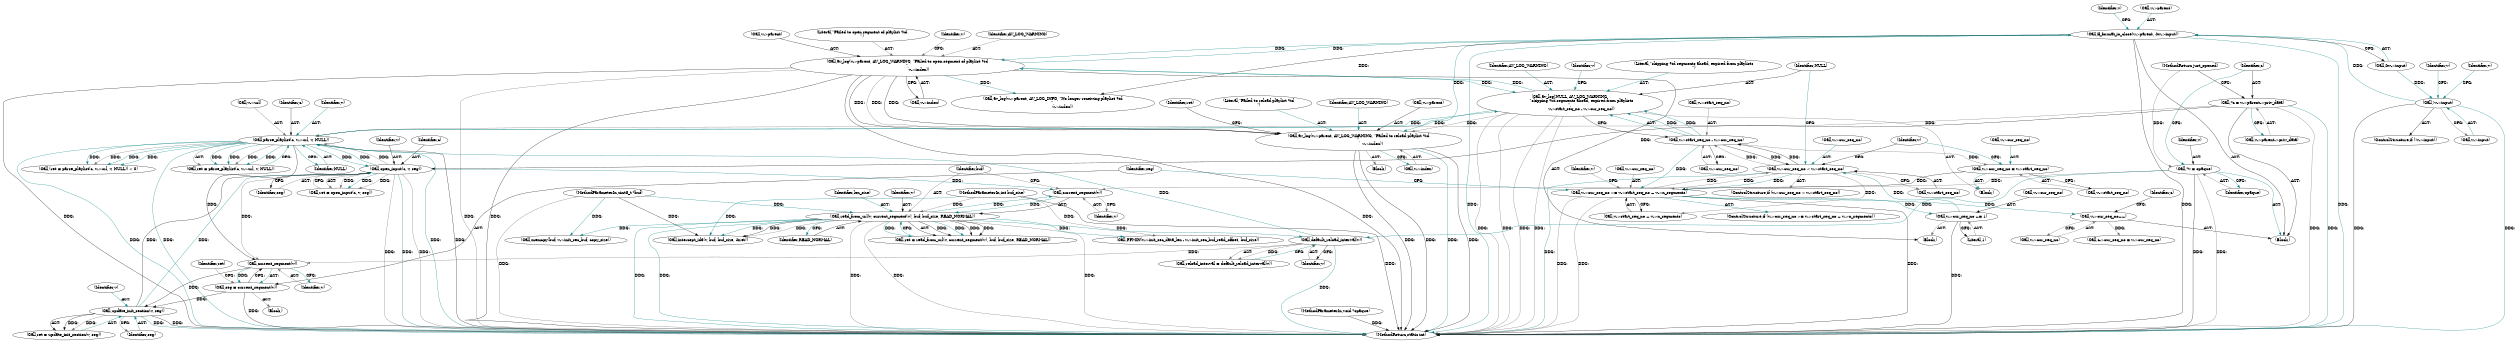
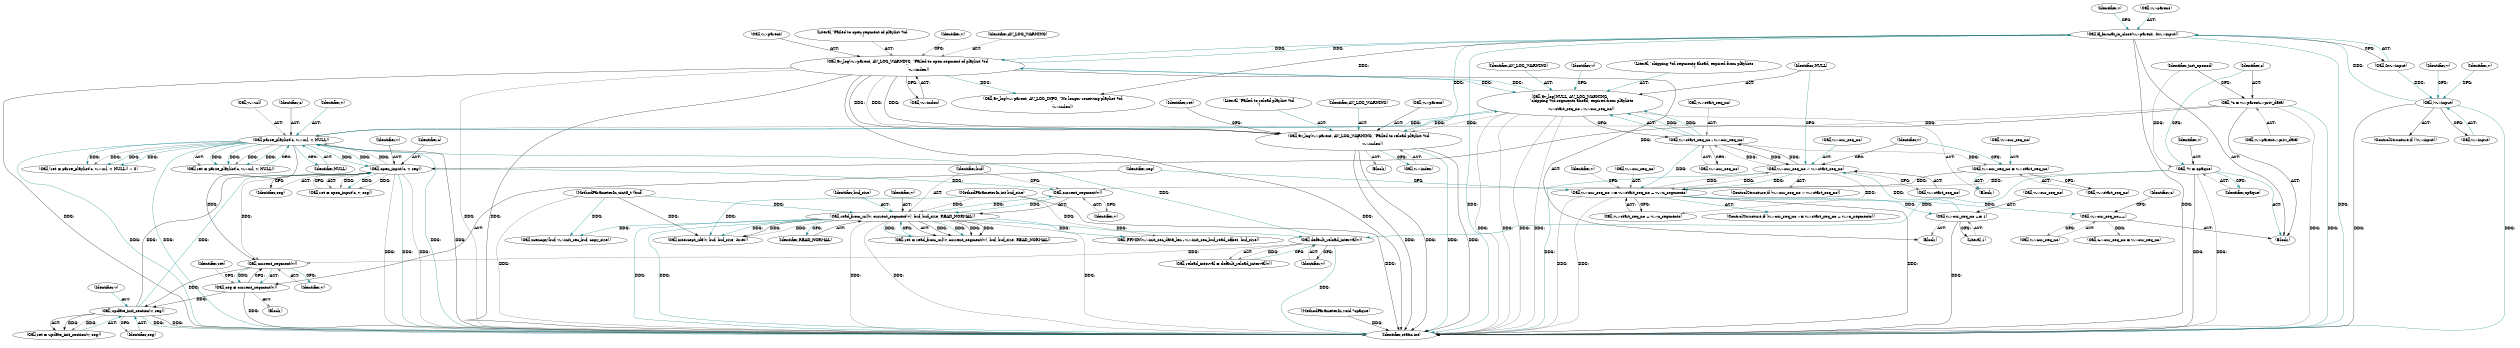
node "(MethodReturn,just_opened)": label "(MethodReturn,just_opened)" -> "(Identifier,just_opened)"
edge "(Call,*c = v->parent->priv_data)" -> "(Call,v->parent->priv_data)": removed, label "CFG:"
edge "(Call,!v->input)" -> "(Call,v->input)": color gray40 -> black
node "(Identifier,len_size)": label "(Identifier,len_size)" -> "(Identifier,buf_size)"
node "(MethodReturn,static int)": label "(MethodReturn,static int)" -> "(Identifier,static int)"
